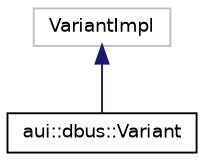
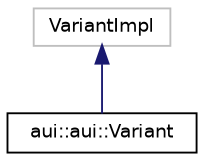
node "aui::dbus::Variant": label "aui::dbus::Variant" -> "aui::aui::Variant"
